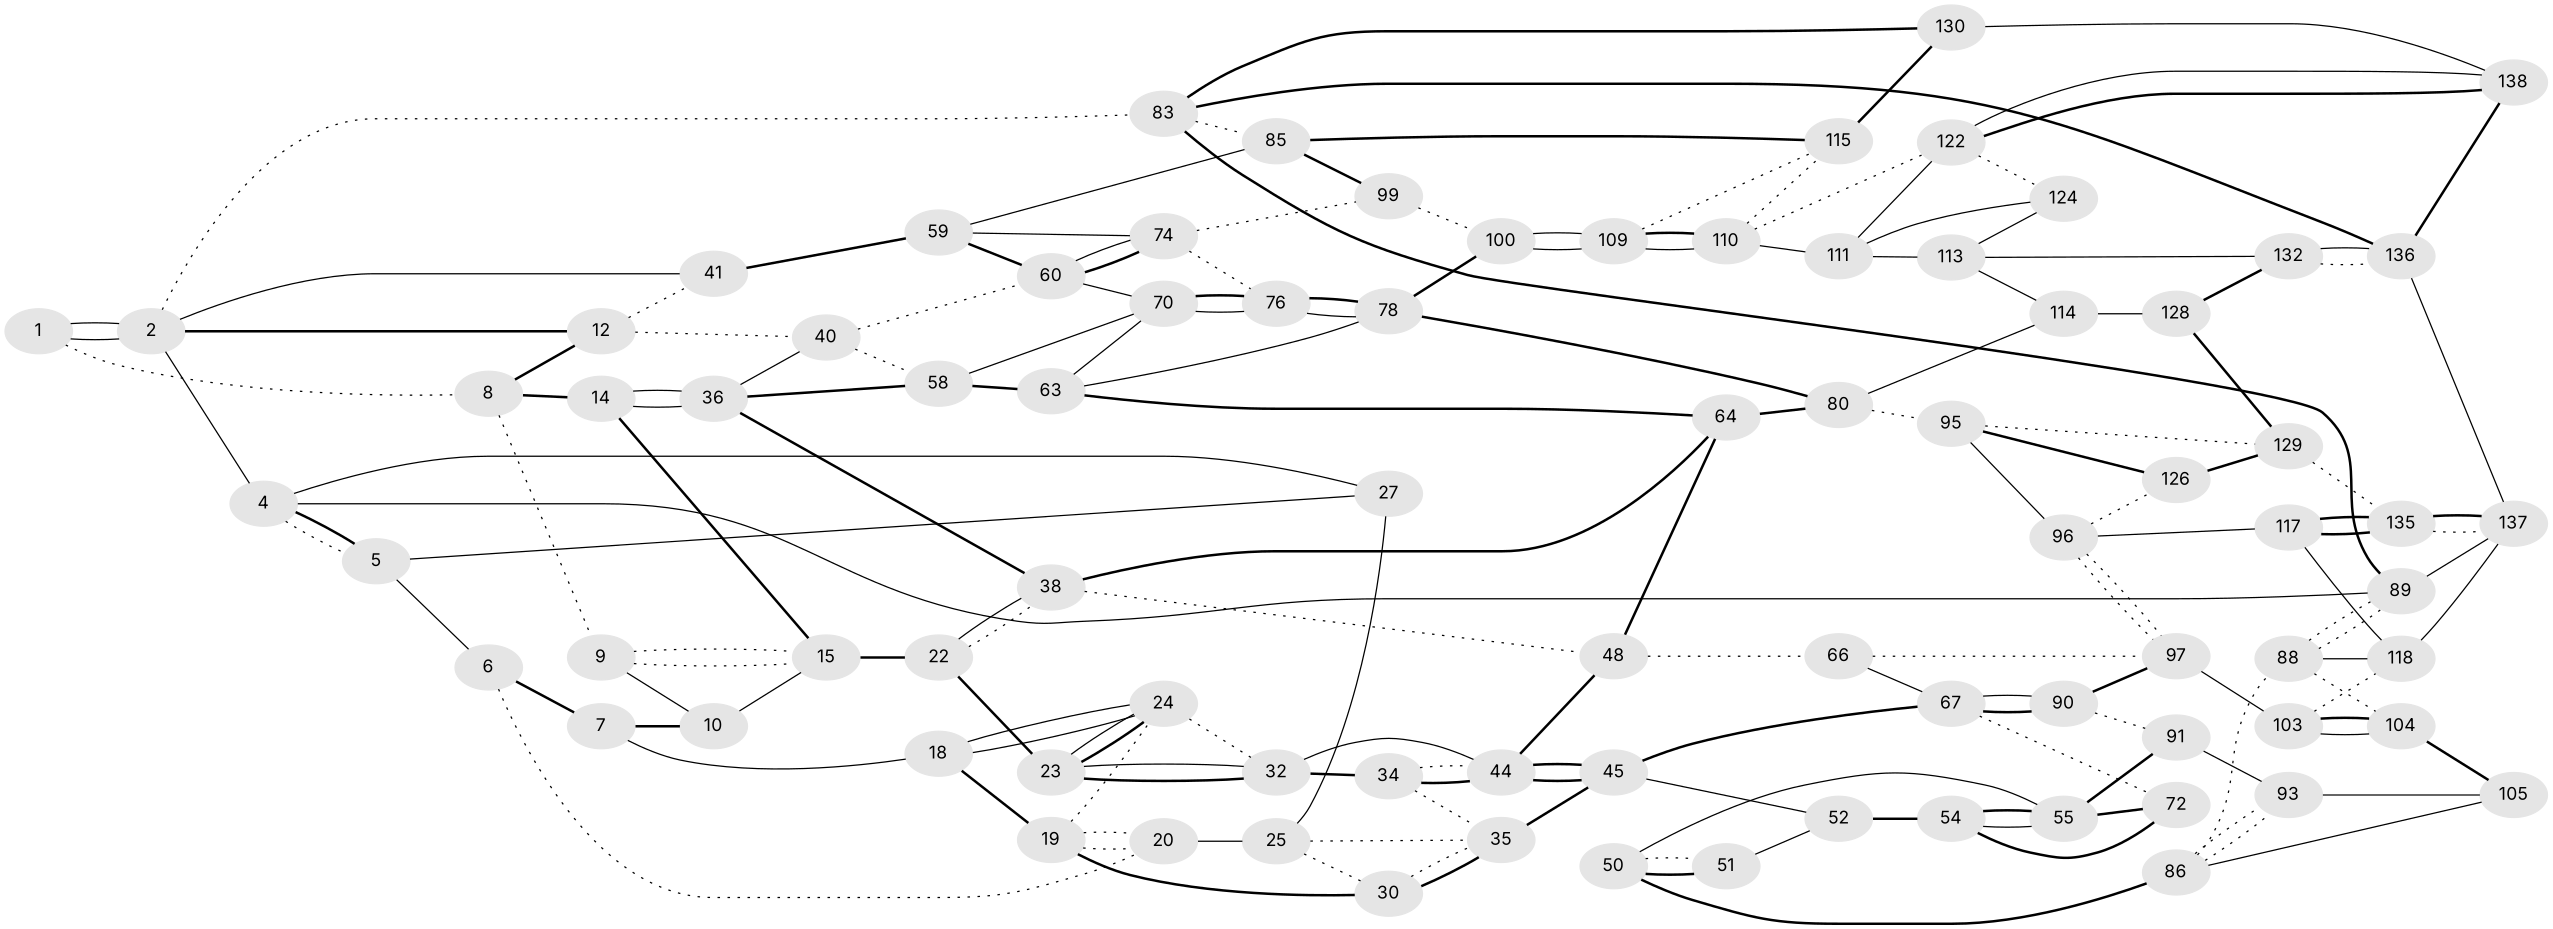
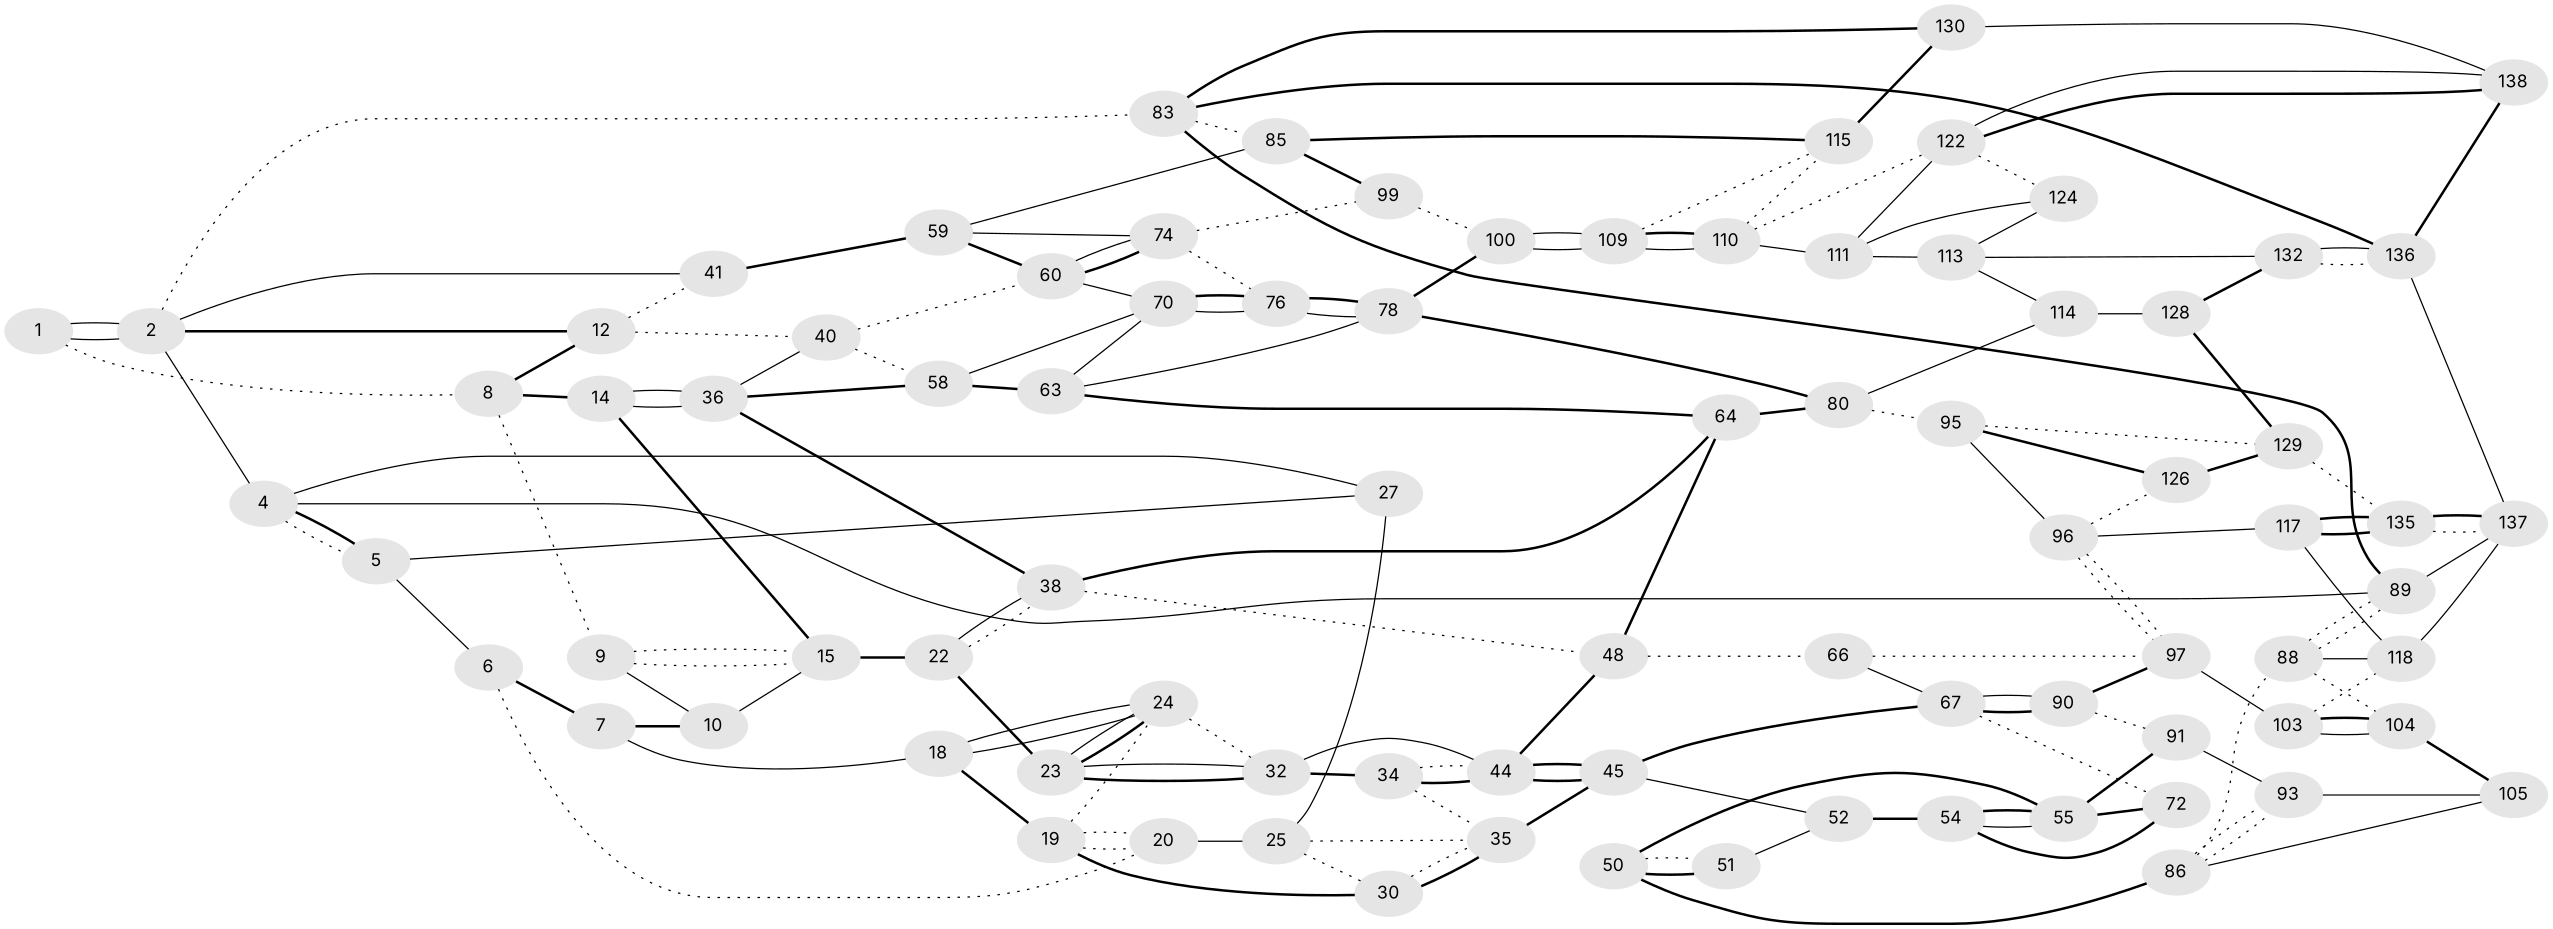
edge "55" -- "50": style solid -> bold
